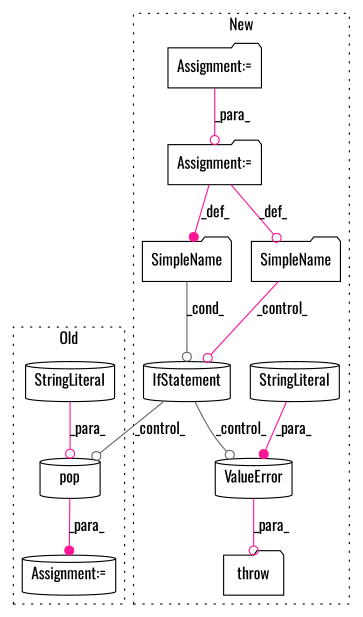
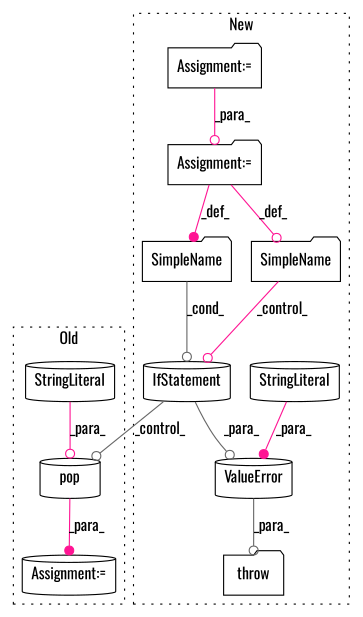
edge "IfStatement" -> "ValueError": label "_control_" -> "_para_"
edge "ValueError" -> "throw": color deeppink -> gray40
